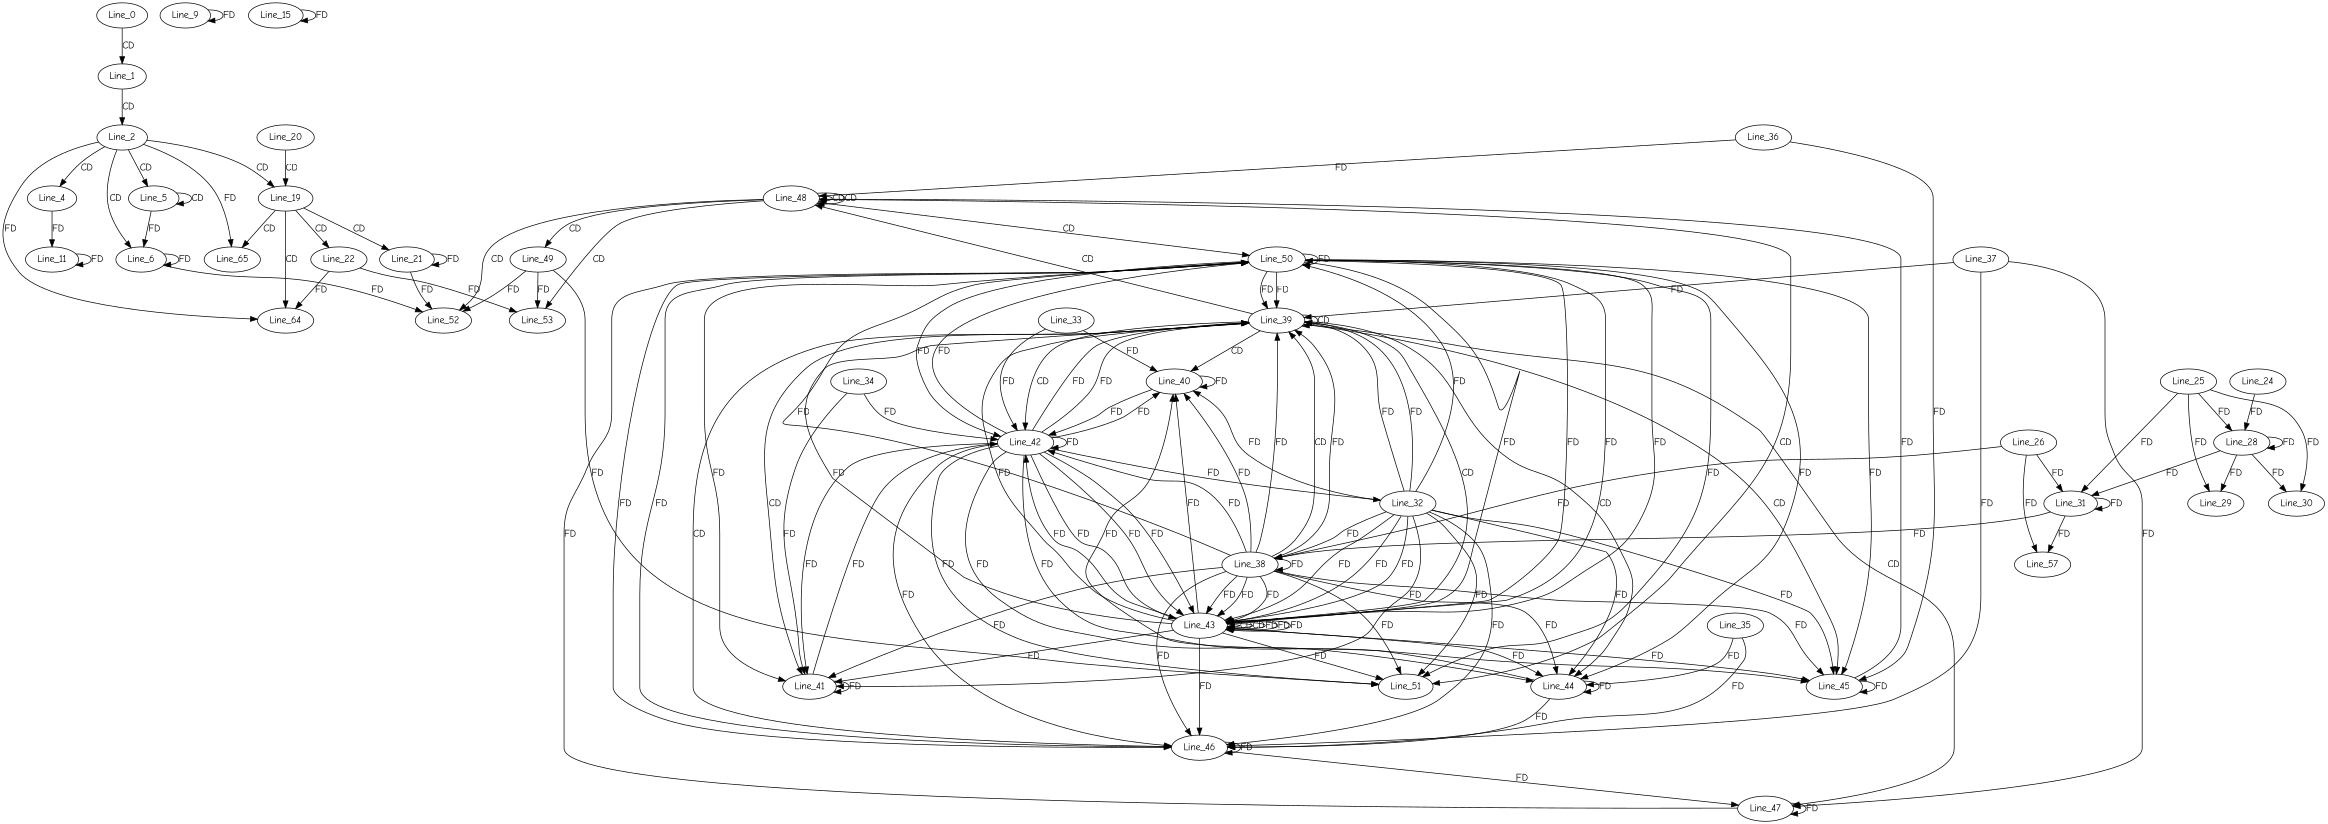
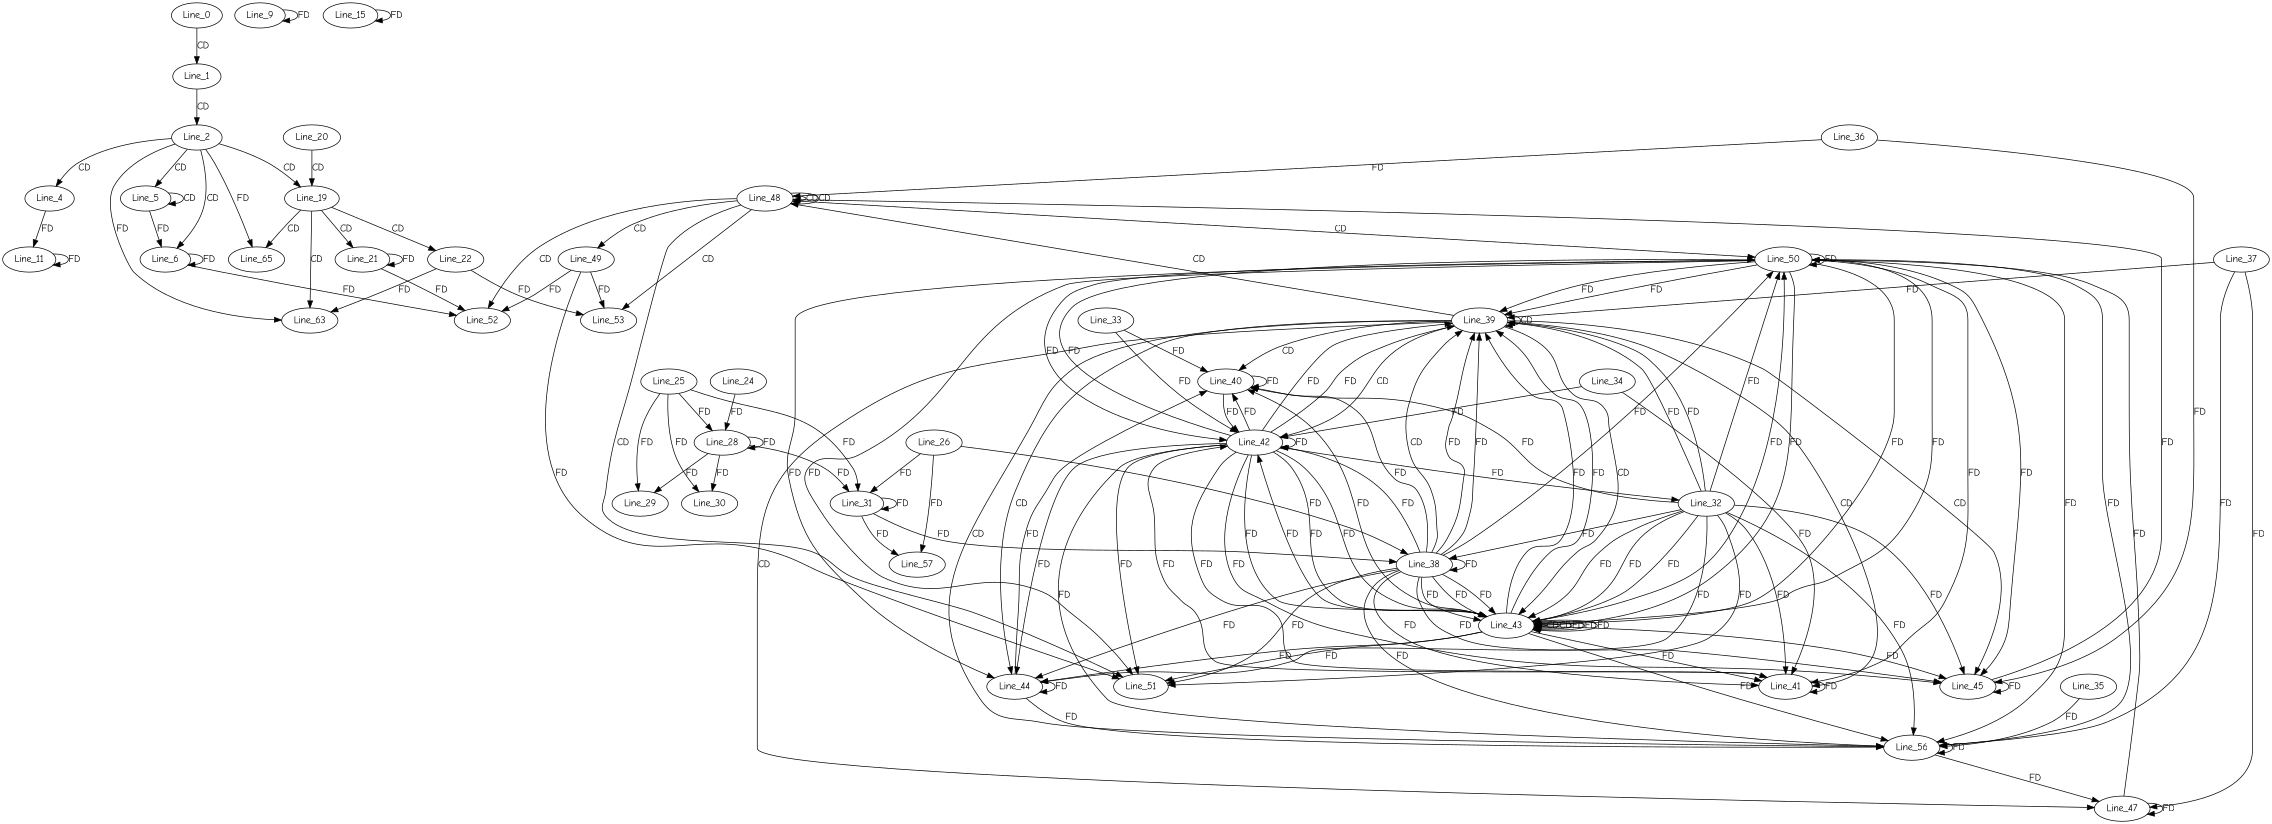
node "Line_64": label "Line_64" -> "Line_63"
edge "Line_35" -> "Line_44": removed, label "FD"
node "Line_46": label "Line_46" -> "Line_56"
